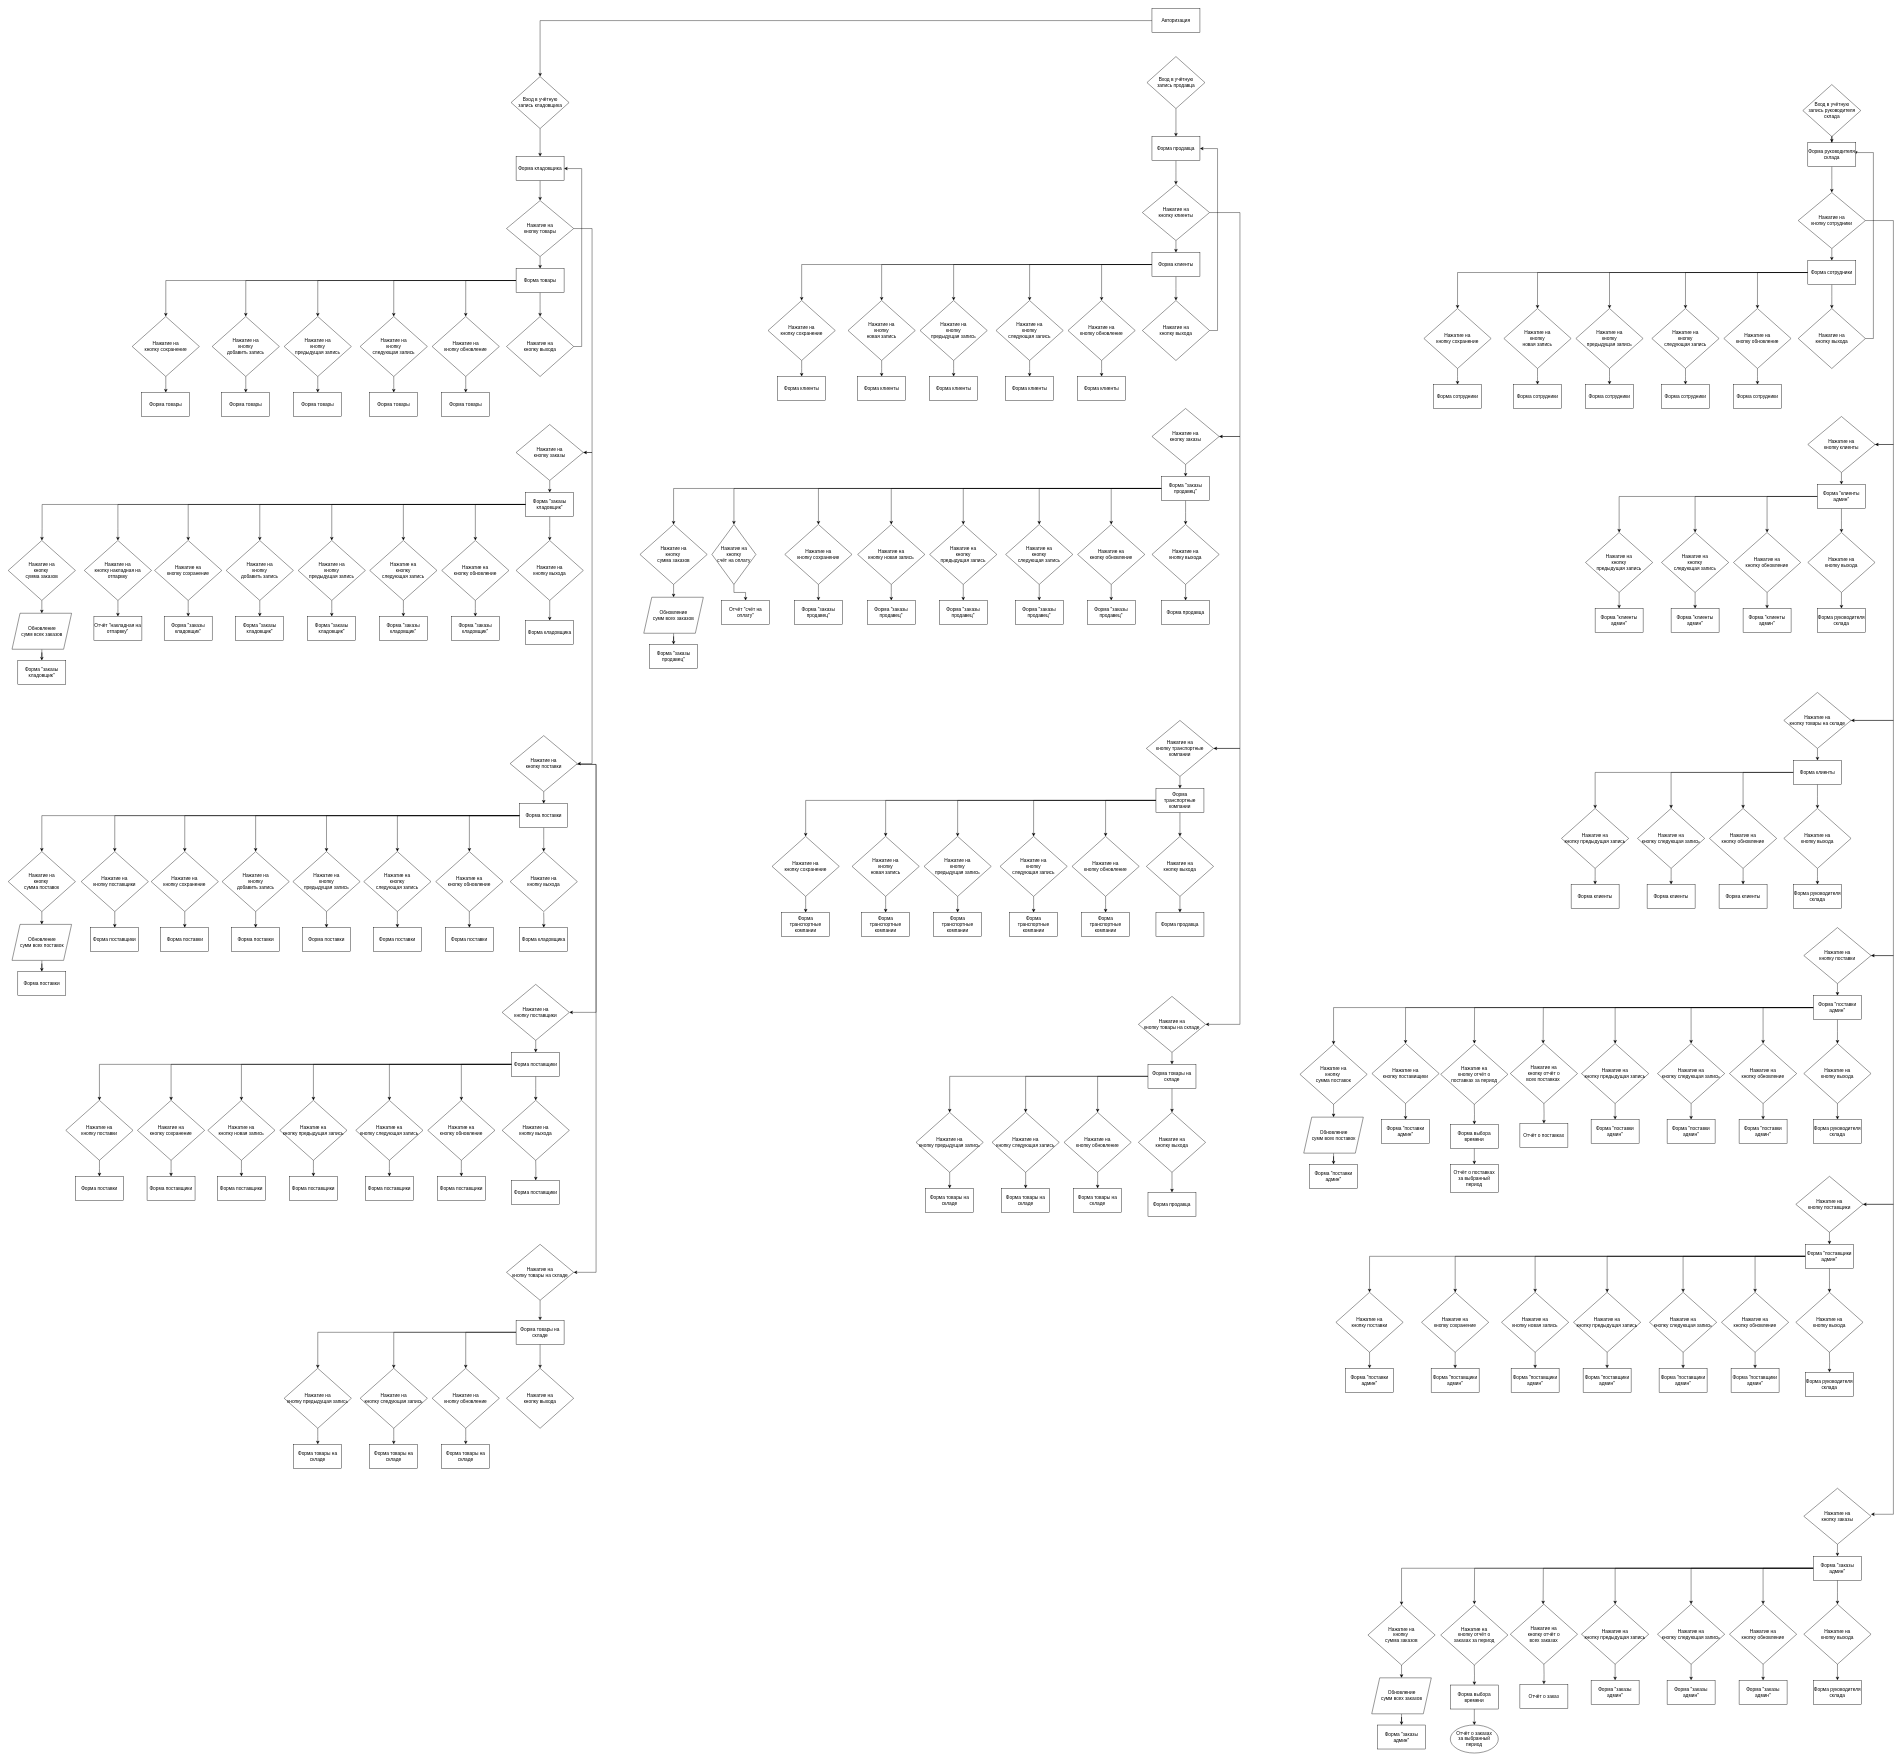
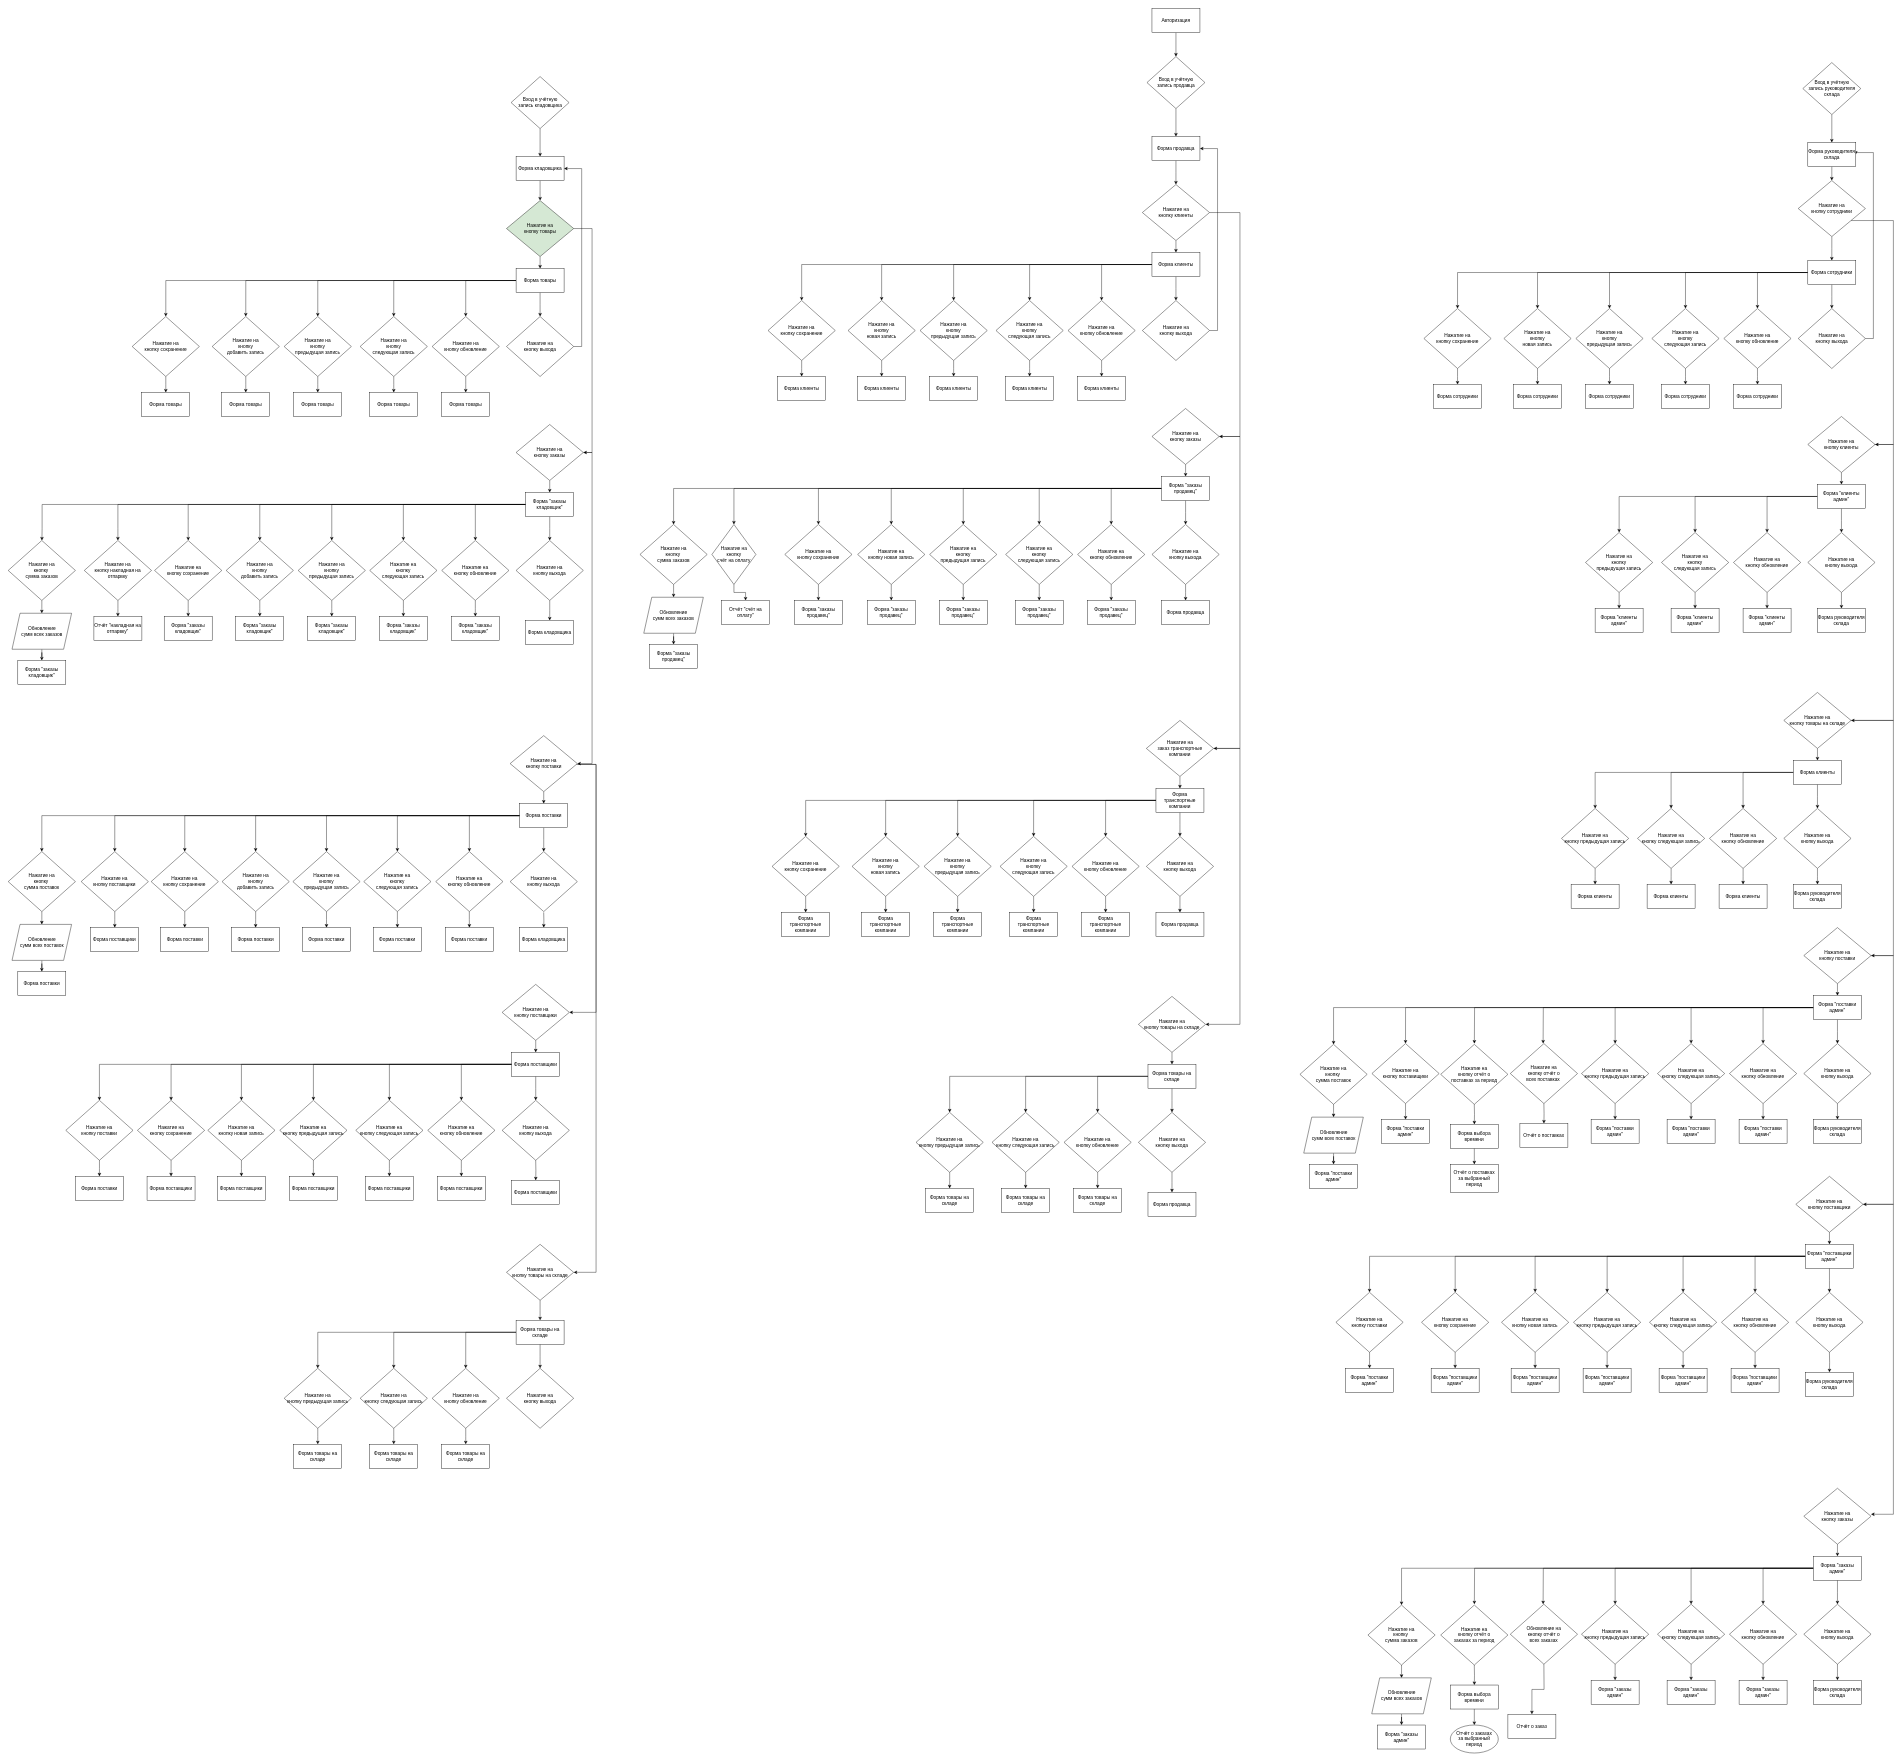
edge "Авторизация" -> "Вход в учётную запись кладовщика": now "Авторизация" -> "Вход в учётную запись продавца"
node "Вход в учётную запись руководителя склада": moved (1832, 110) -> (1832, 88)
node "Нажатие на кнопку сотрудники": moved (1832, 220) -> (1832, 208)
node "Нажатие на кнопку товары": fillcolor #ffffff -> #d5e8d4
node "Нажатие на кнопку транспортные компании": label "Нажатие на кнопку транспортные компании" -> "Нажатие на заказ транспортные компании"
node "Нажатие накнопку отчёт о всех заказах": label "Нажатие накнопку отчёт о всех заказах" -> "Обновление накнопку отчёт о всех заказах"
node "Отчёт о заказ": moved (1544, 1696) -> (1532, 1726)
